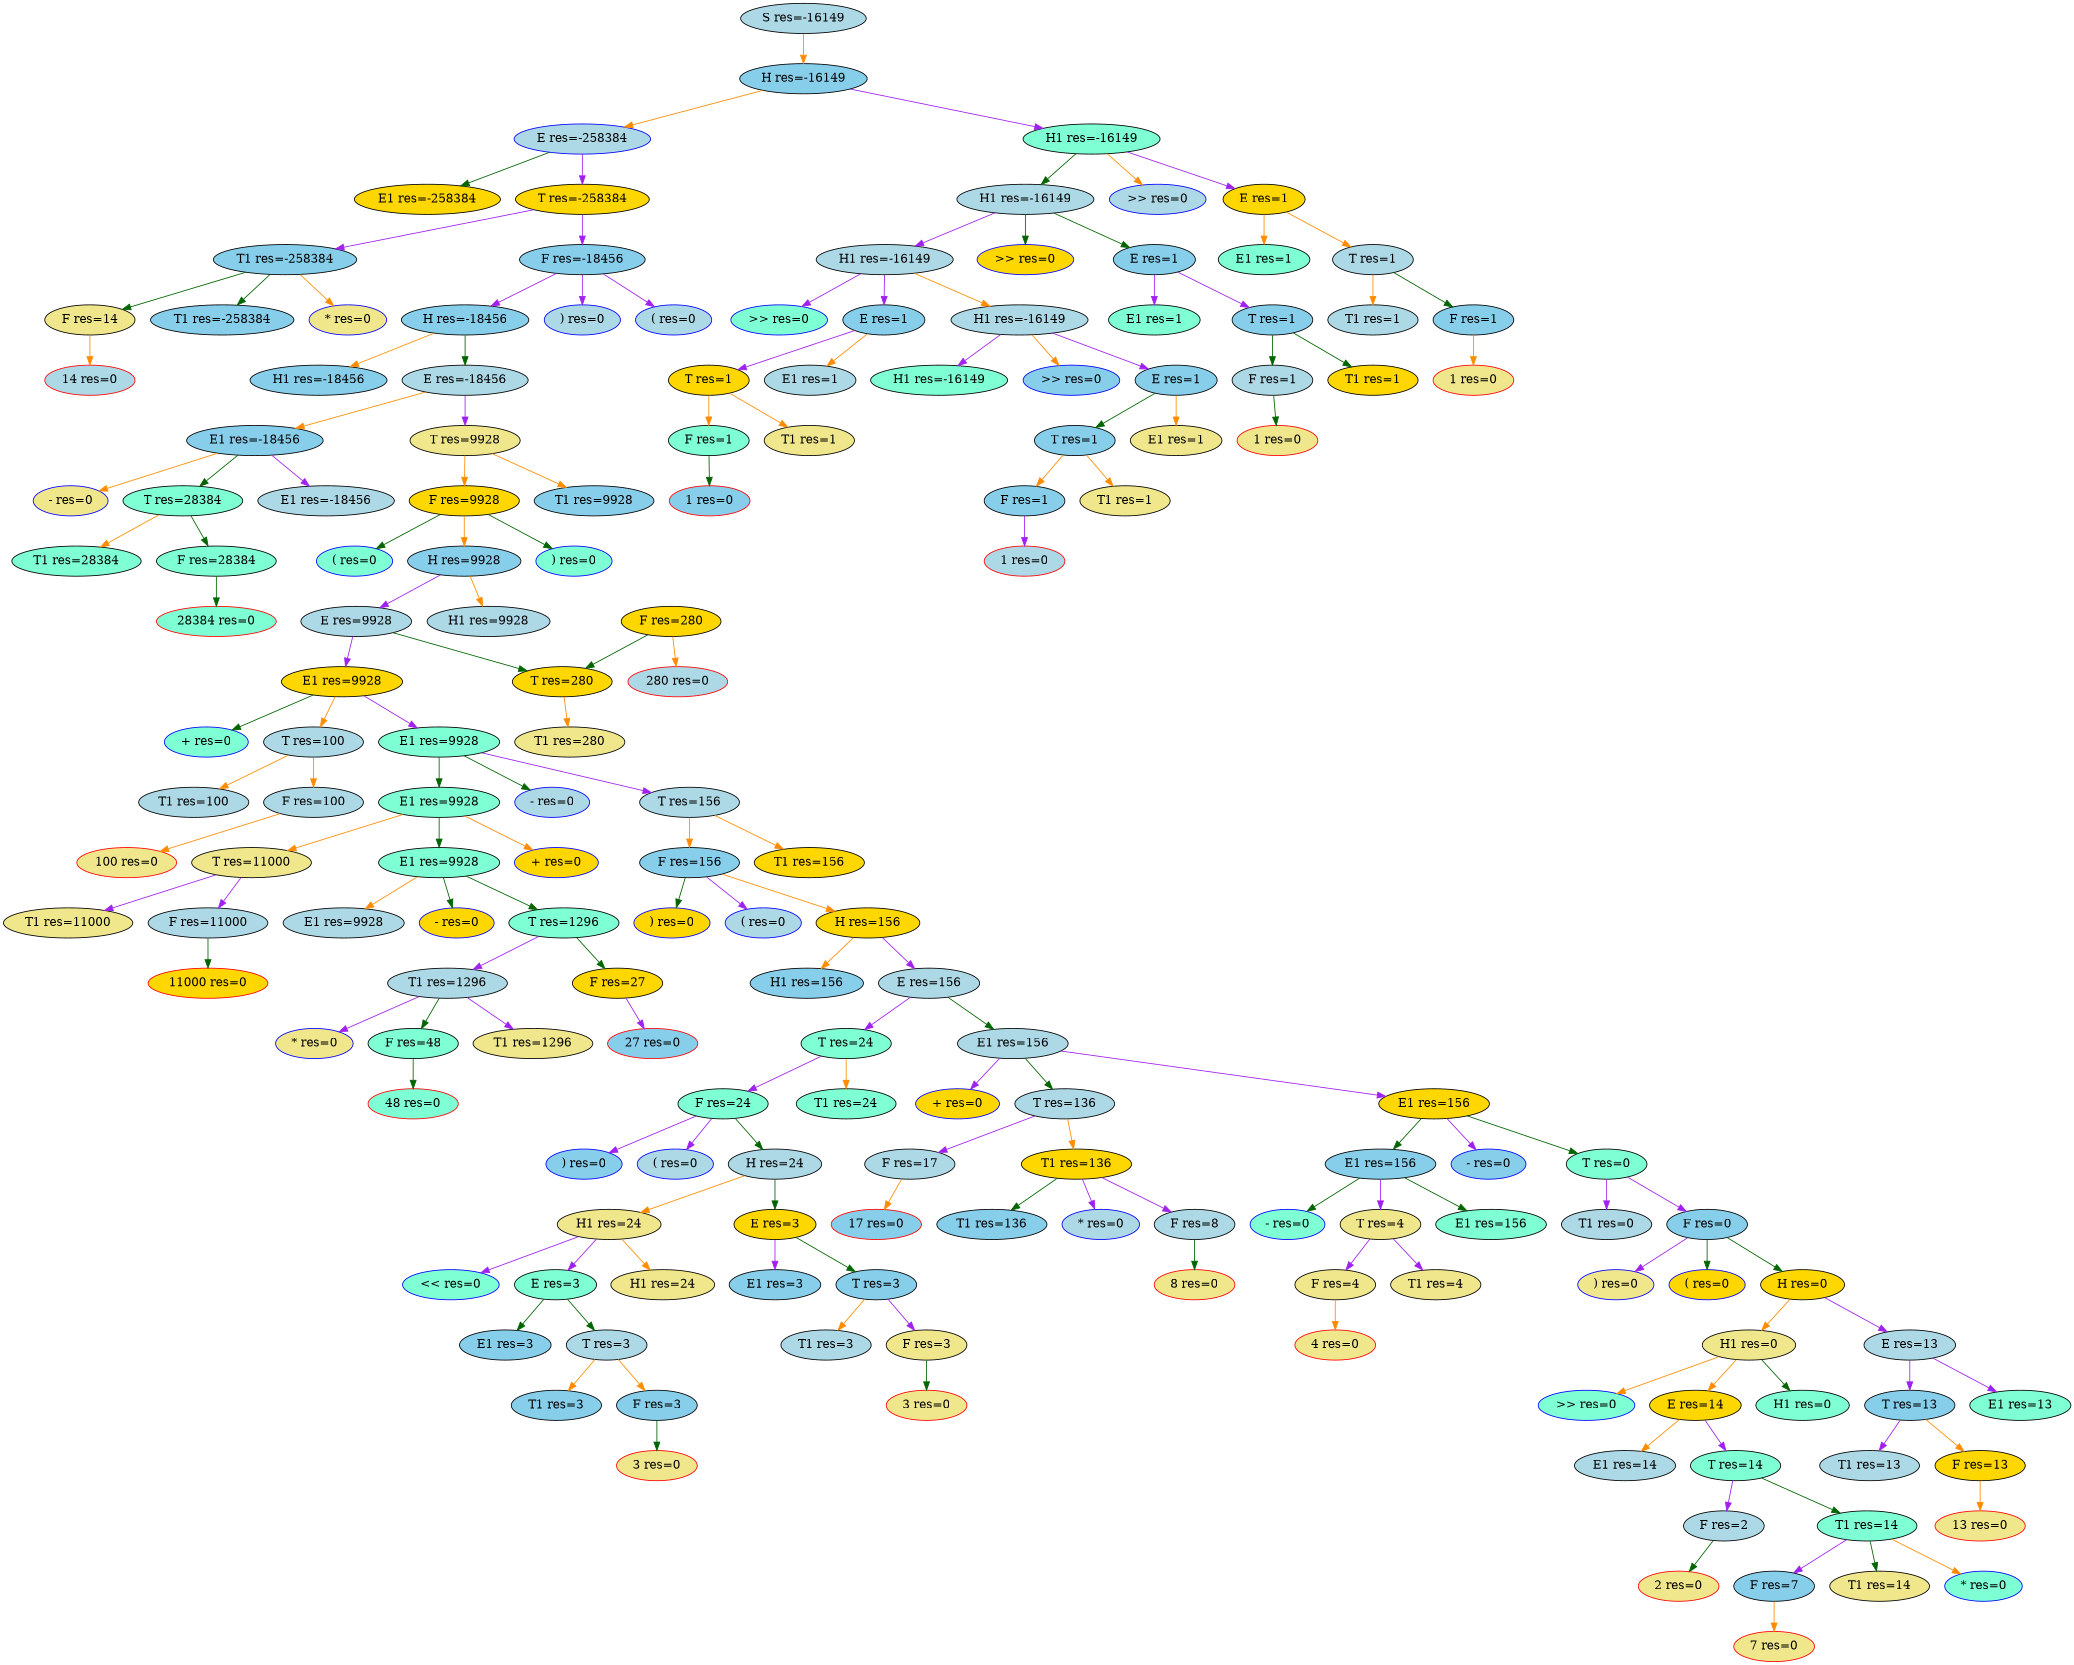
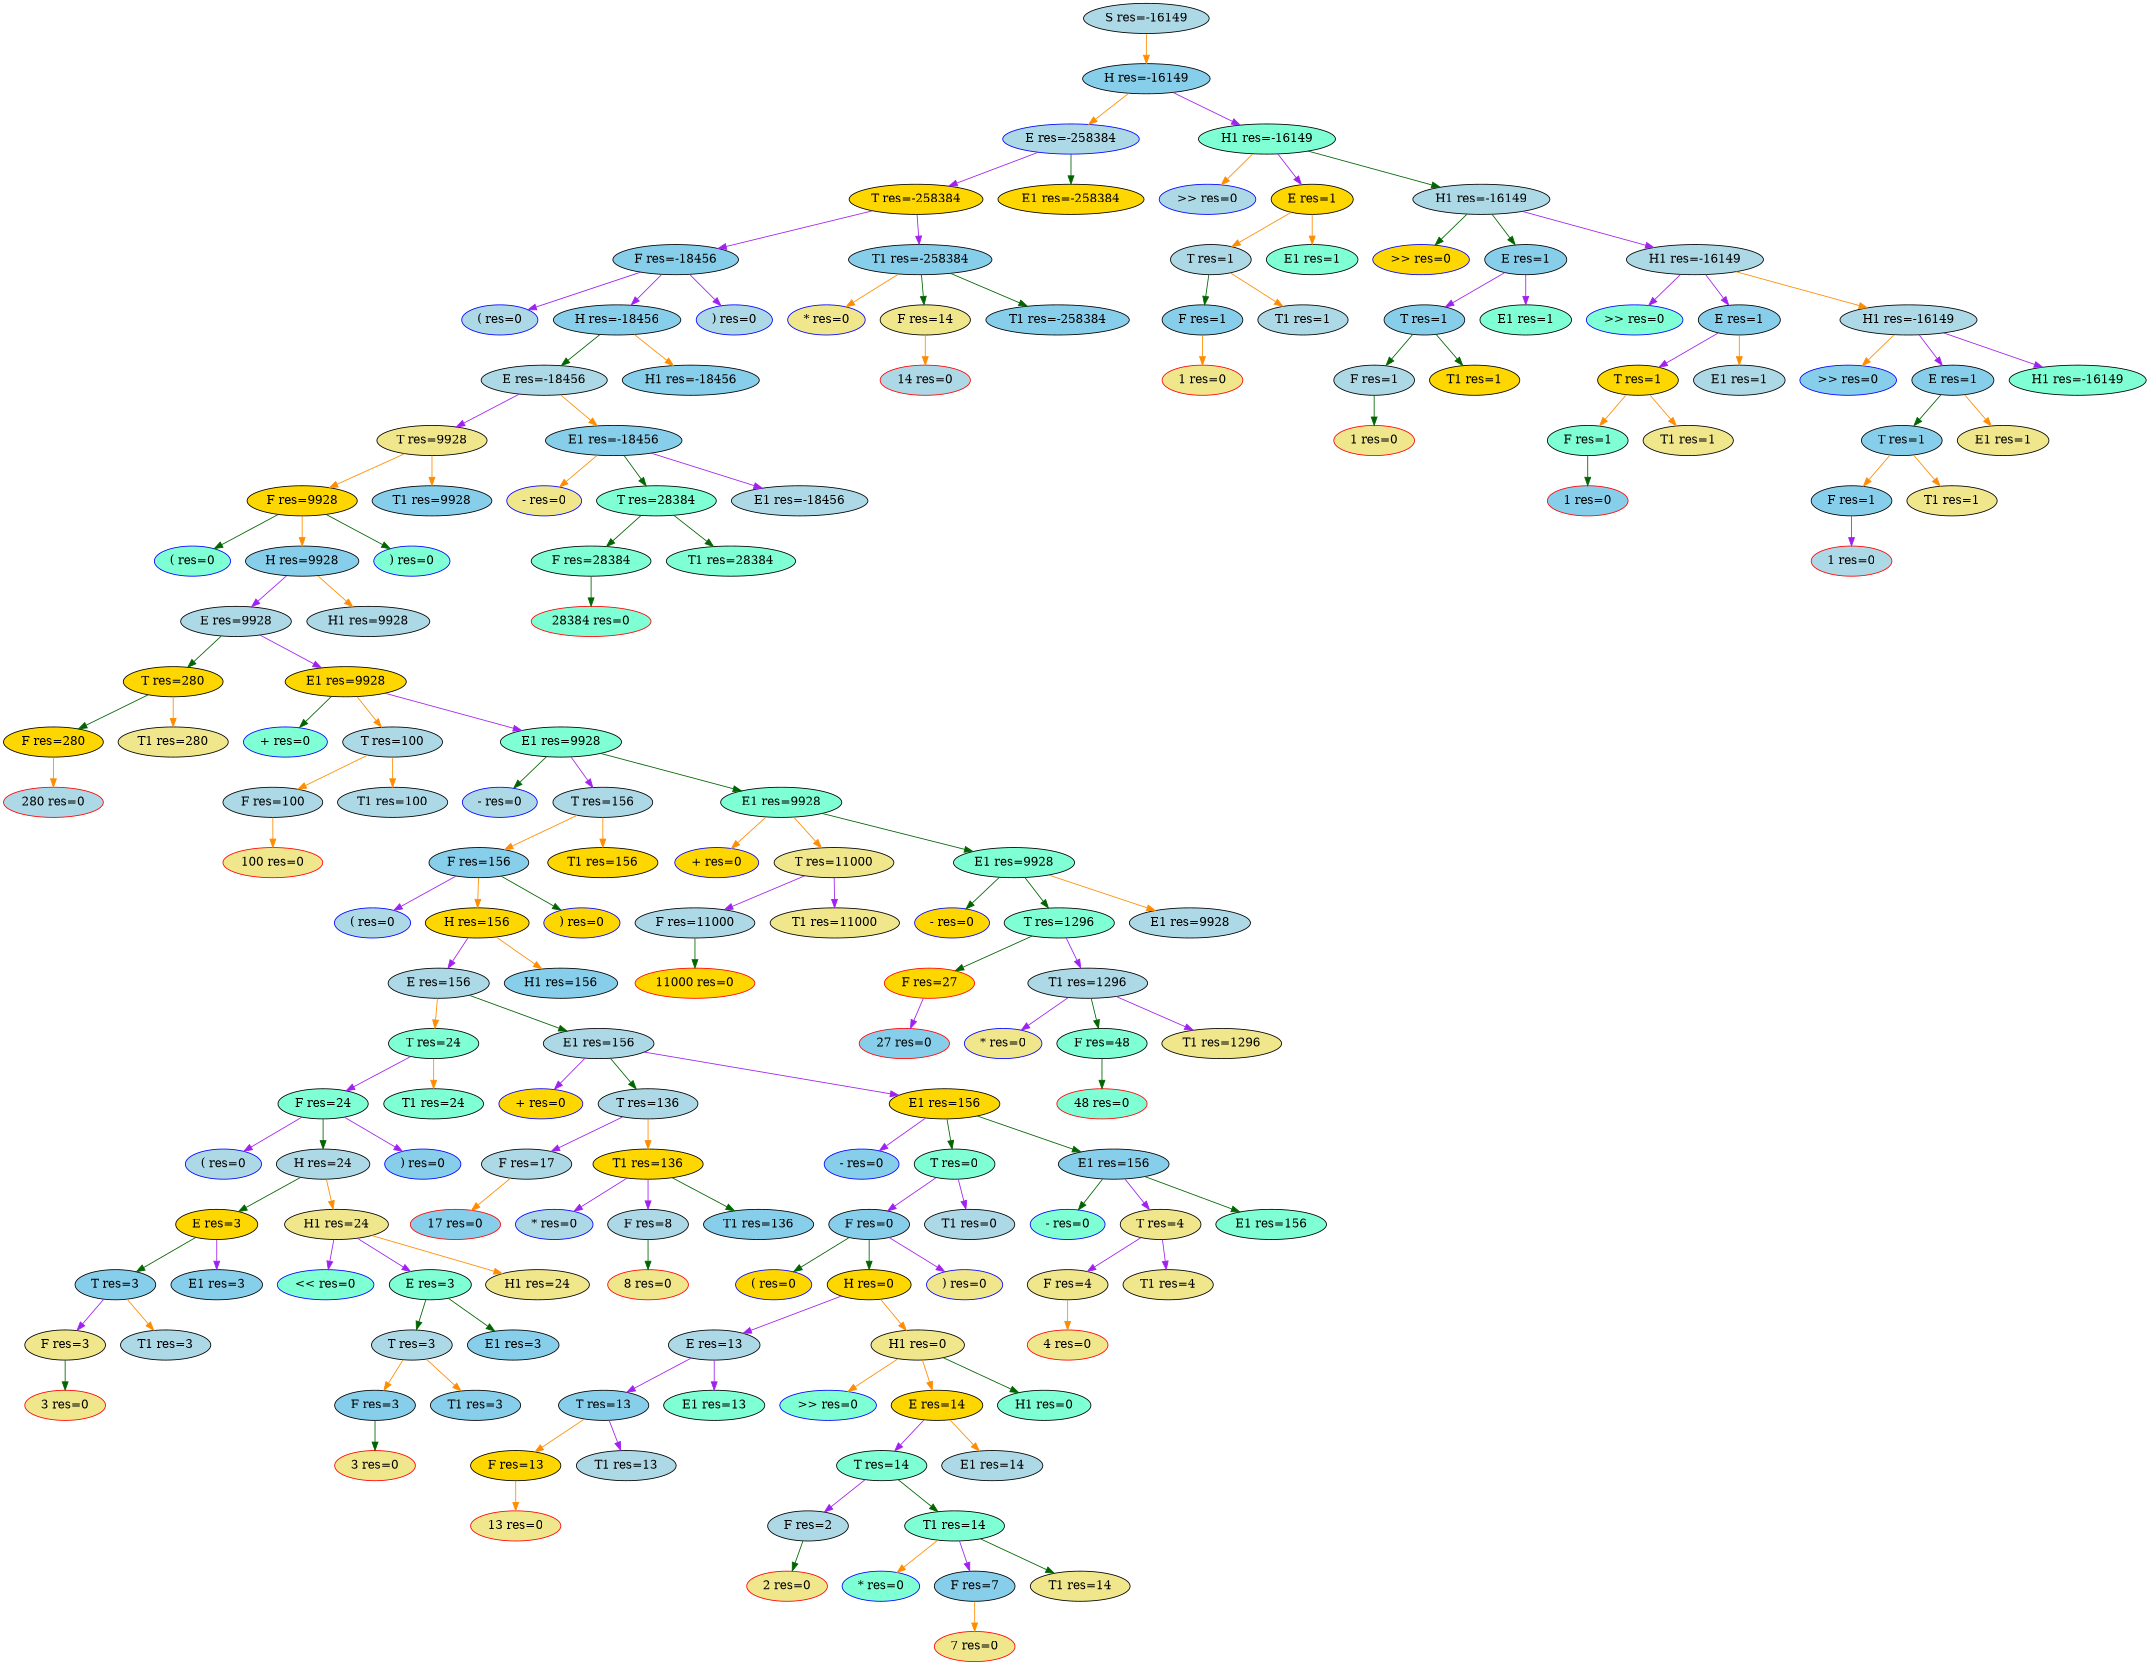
edge "T res=28384" -> "T1 res=28384": color darkorange -> darkgreen
edge "F res=280" -> "T res=280": reversed
node "F res=27": color black -> red
edge "E res=156" -> "T res=24": color purple -> darkorange
